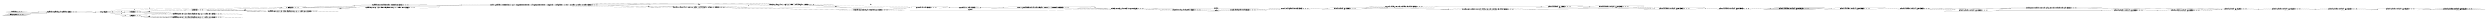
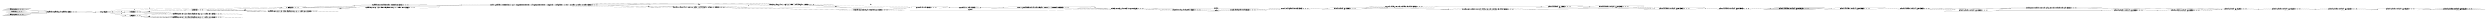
node "testRankTransform['1', '0', '0']": added
